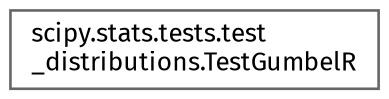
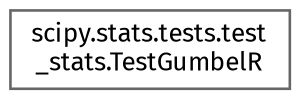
node "scipy.stats.tests.test _distributions.TestGumbelR": label "scipy.stats.tests.test _distributions.TestGumbelR" -> "scipy.stats.tests.test _stats.TestGumbelR"
